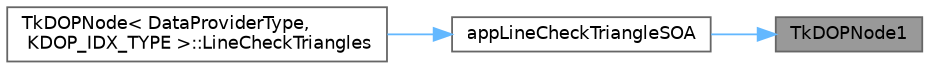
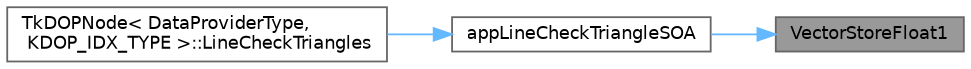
node "TkDOPNode1": label "TkDOPNode1" -> "VectorStoreFloat1"
